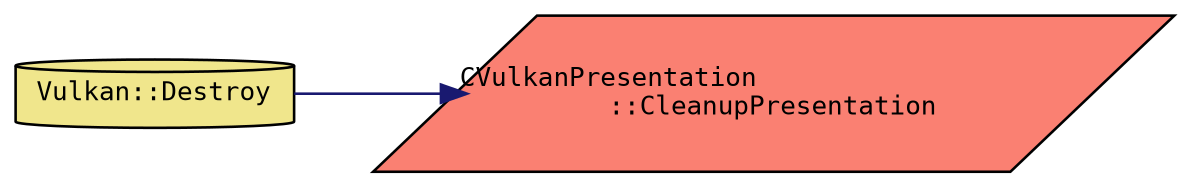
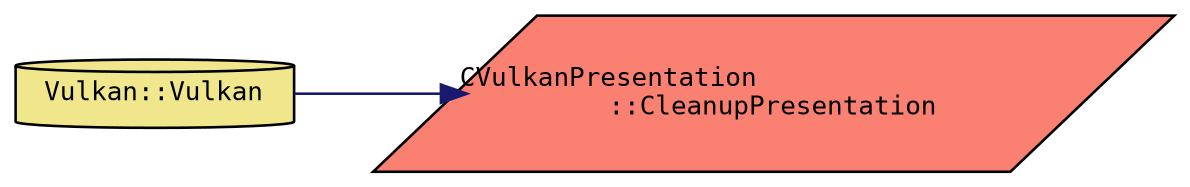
node "Vulkan::Destroy": label "Vulkan::Destroy" -> "Vulkan::Vulkan"
